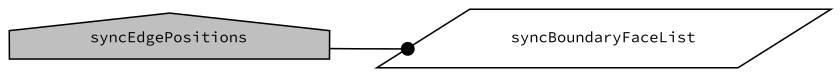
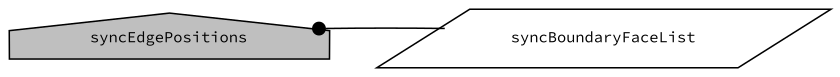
edge "syncEdgePositions" -> "syncBoundaryFaceList": reversed
